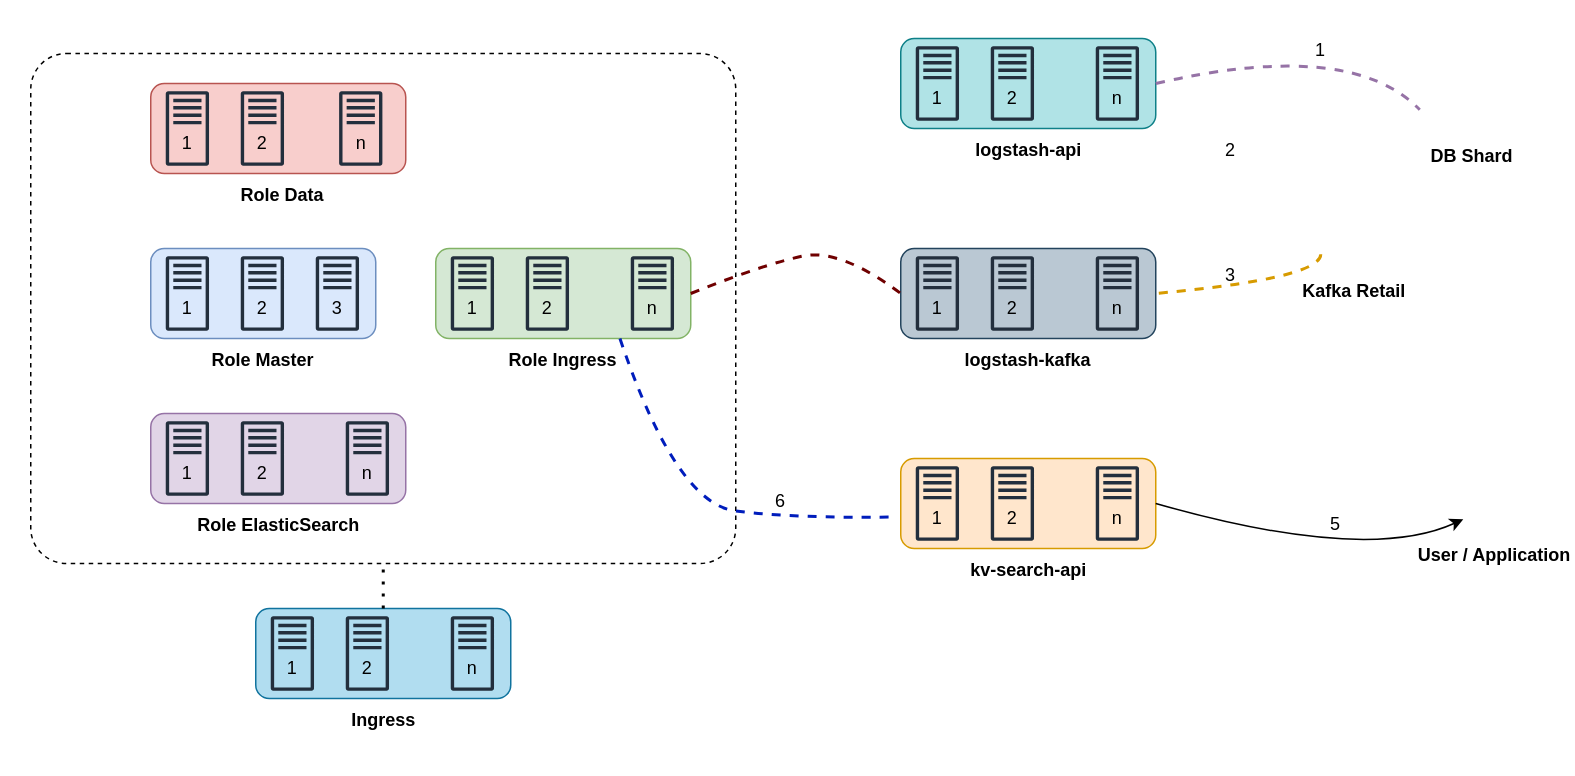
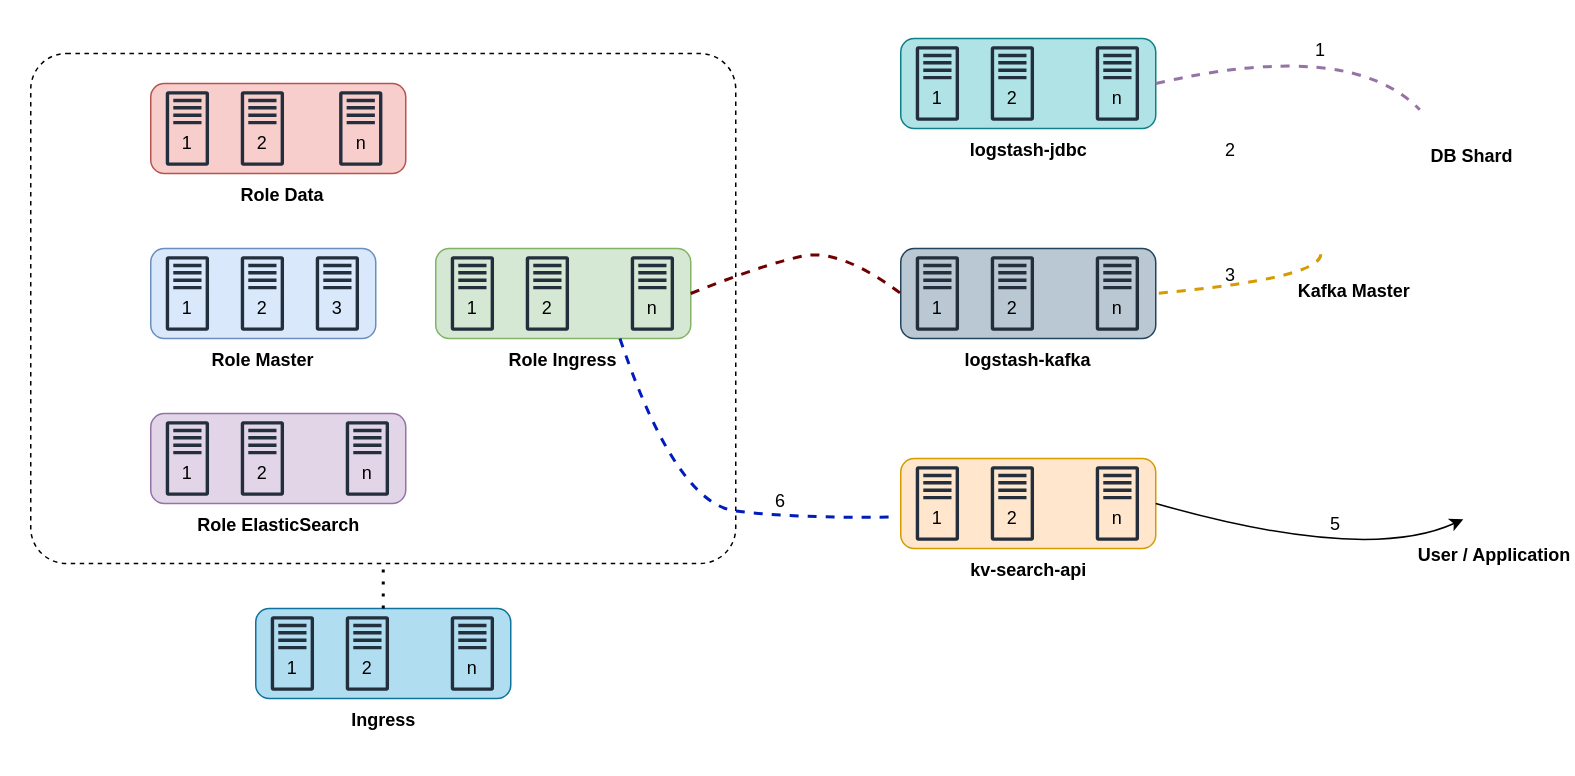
node "logstash-api": label "logstash-api" -> "logstash-jdbc"
node "Kafka Retail": label "Kafka Retail" -> "Kafka Master"
